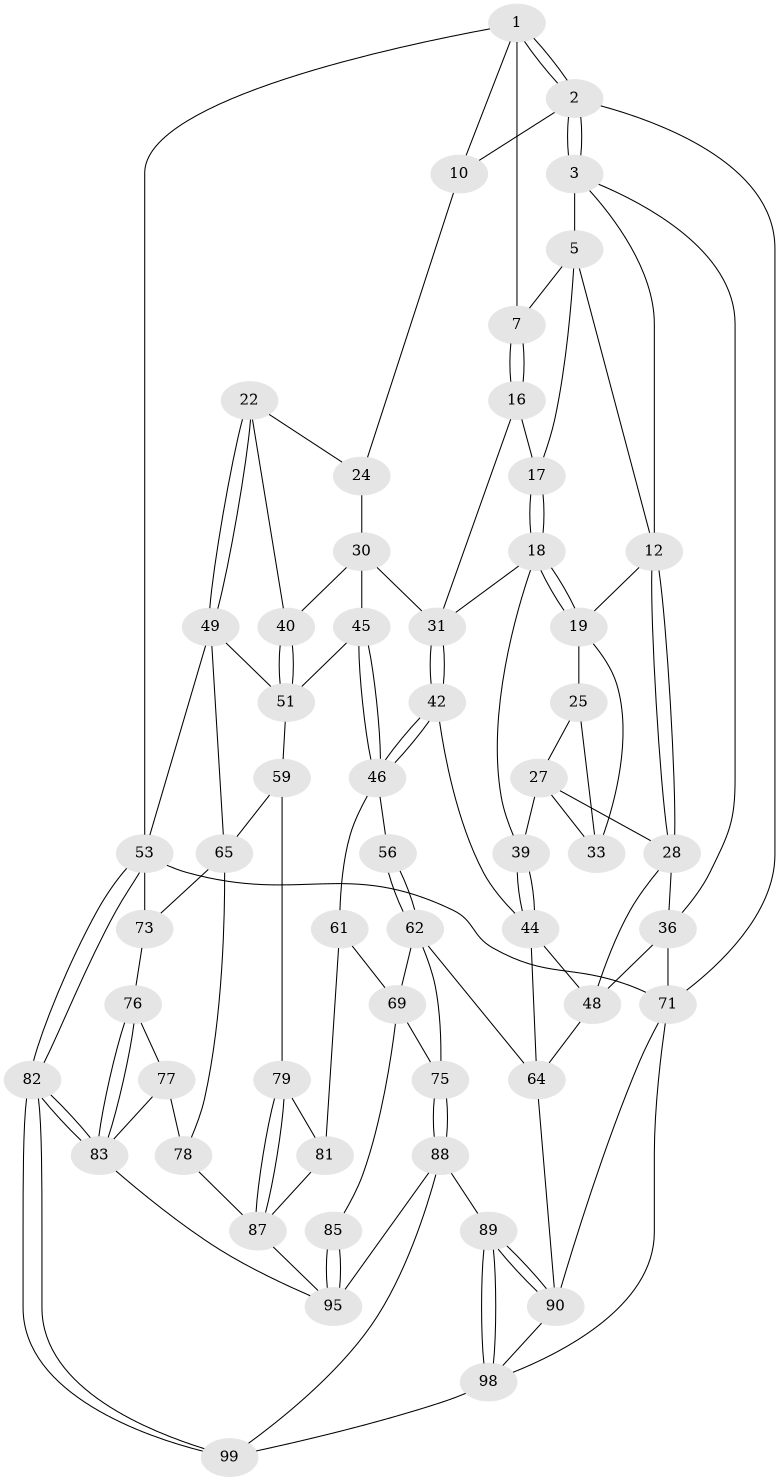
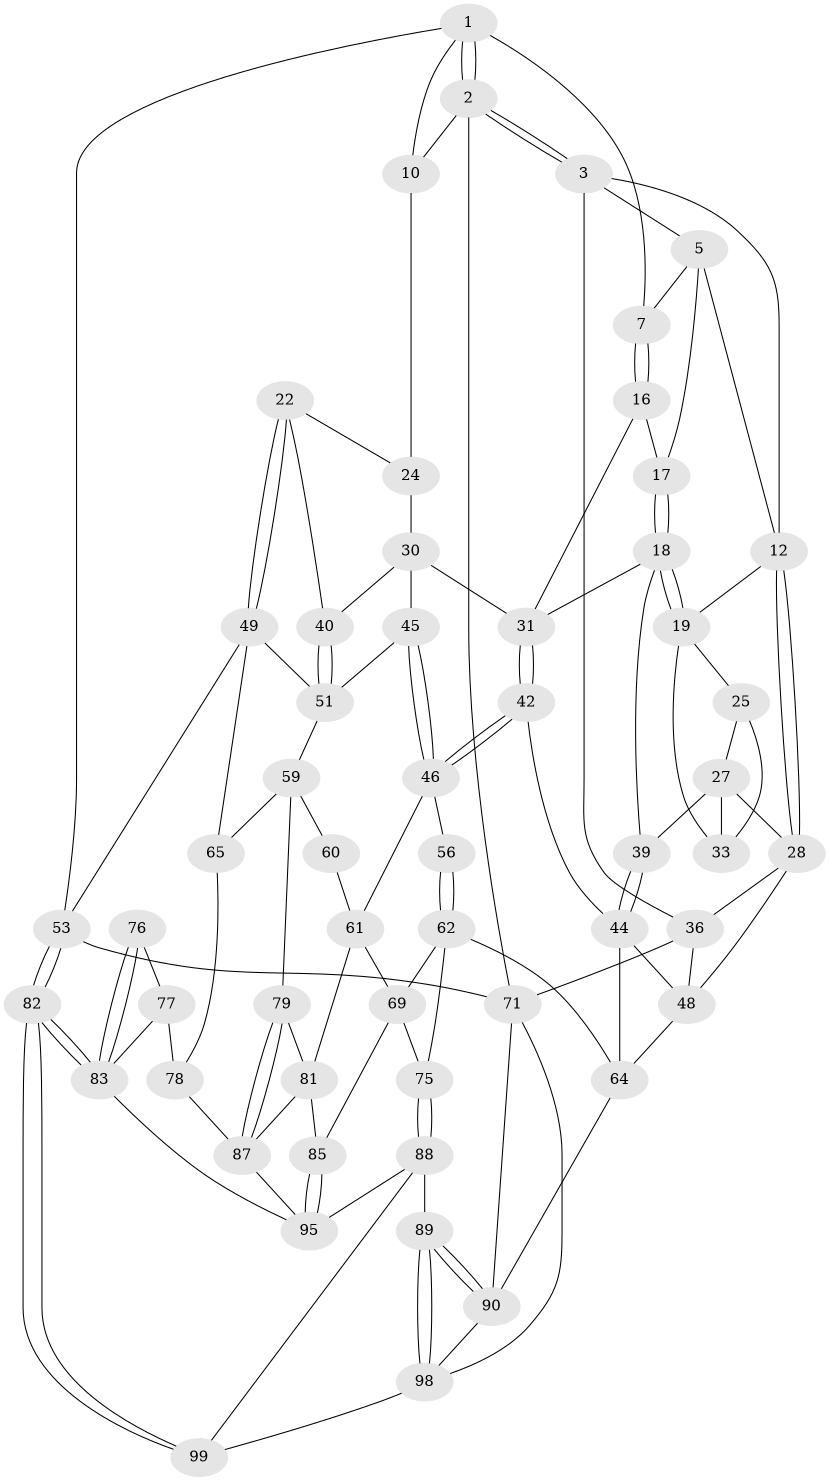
node "60": added
node "73": removed
edge "81" -- "85": added
